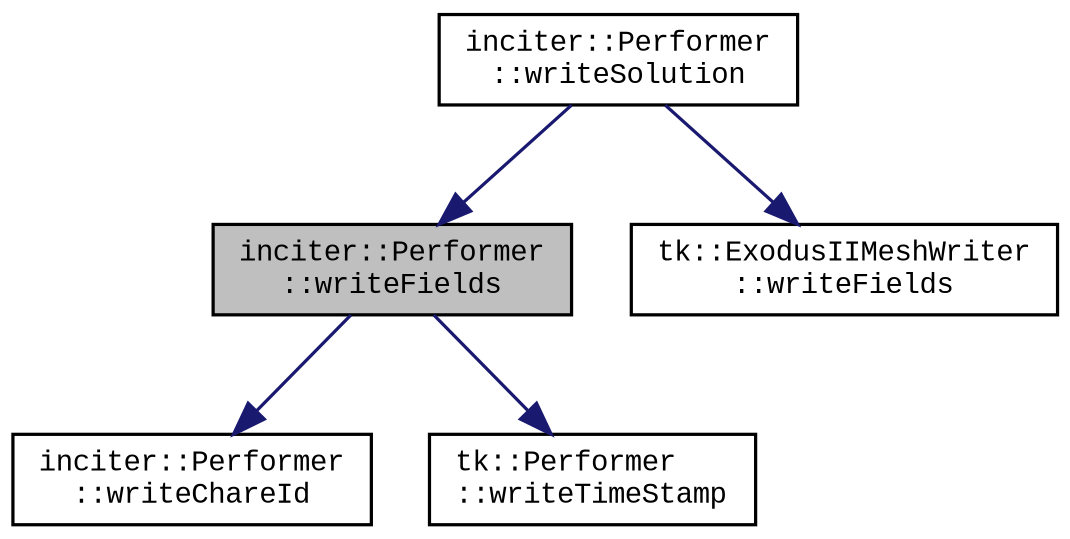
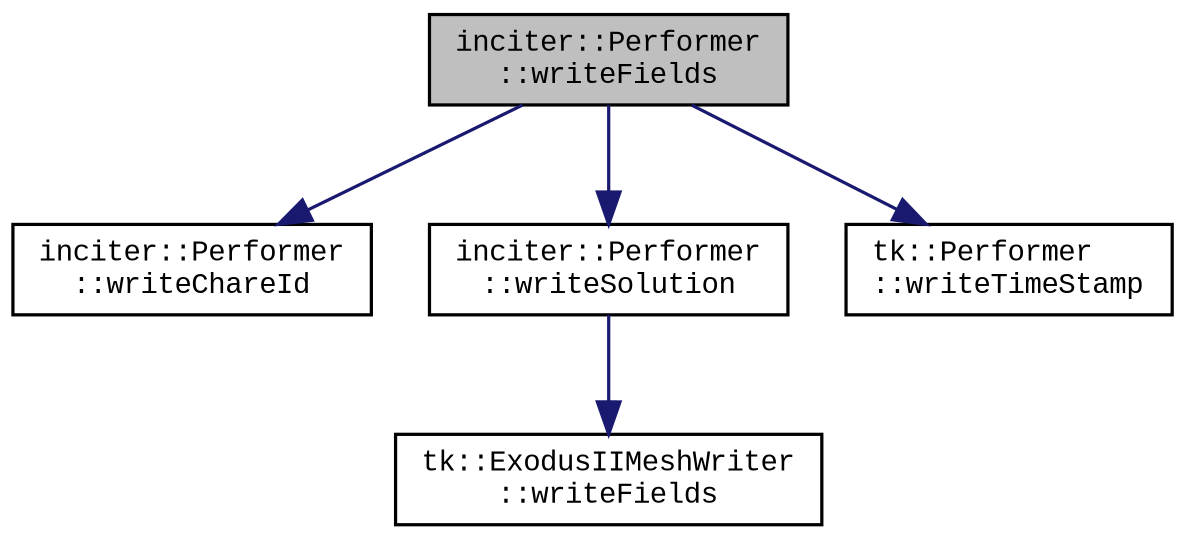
edge "inciter::Performer ::writeSolution" -> "inciter::Performer ::writeFields": reversed
